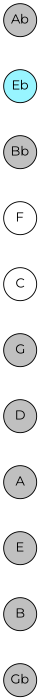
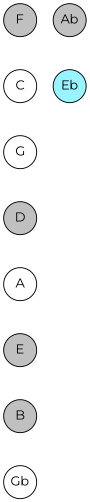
node "Bb": removed
node "F": fillcolor white -> gray
node "G": fillcolor gray -> white
node "A": fillcolor gray -> white
node "Gb": fillcolor gray -> white
